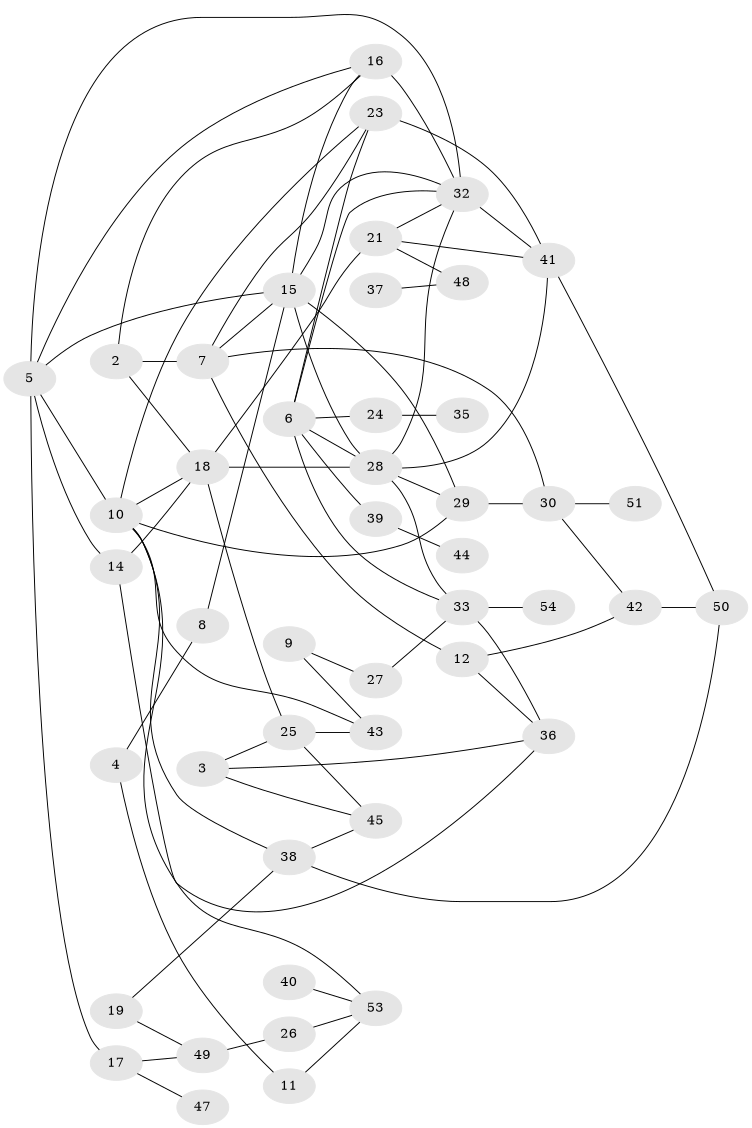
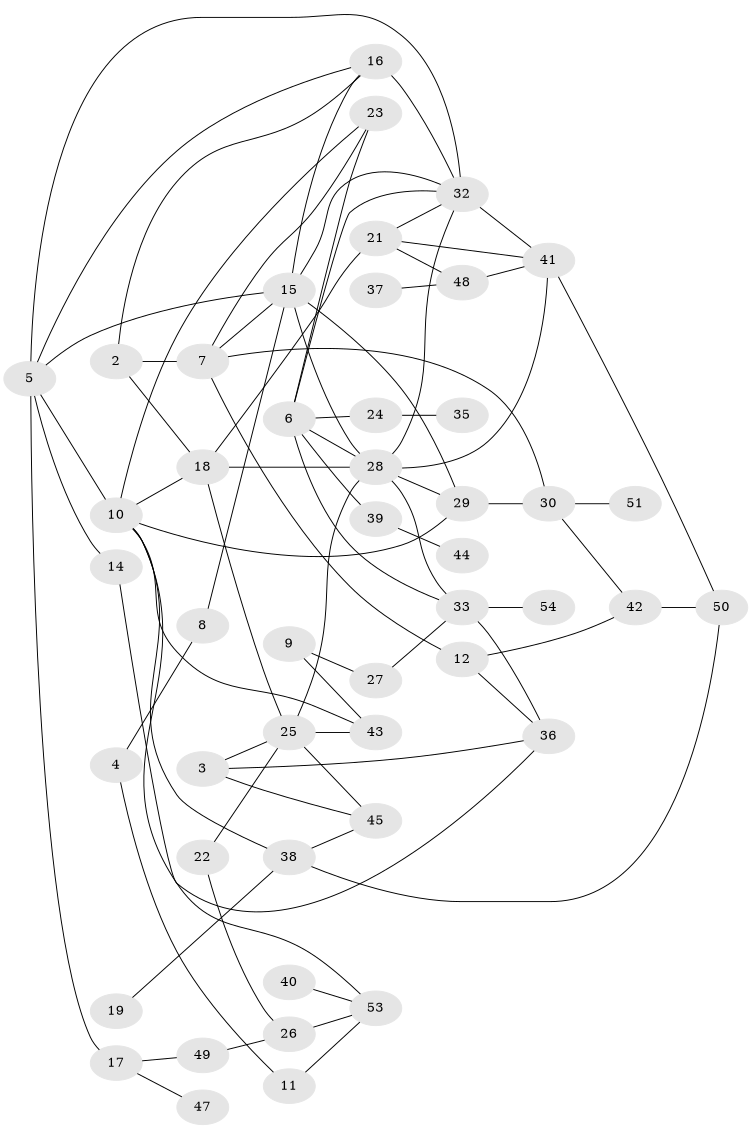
edge "23" -- "41": now "48" -- "41"
edge "18" -- "14": removed
edge "28" -- "25": added
node "22": added
edge "19" -- "49": removed
